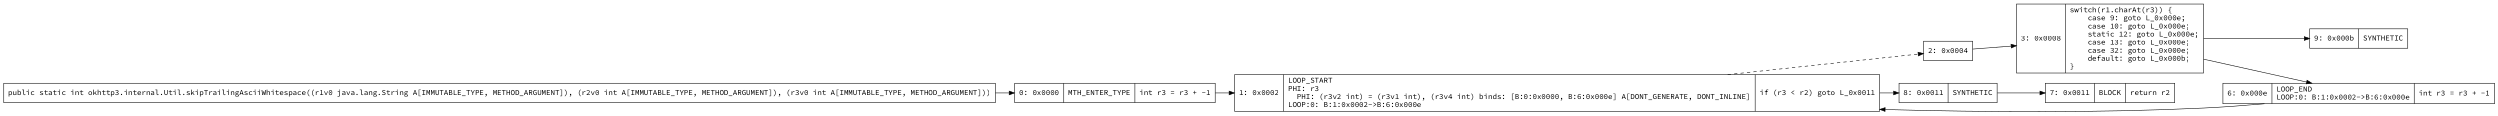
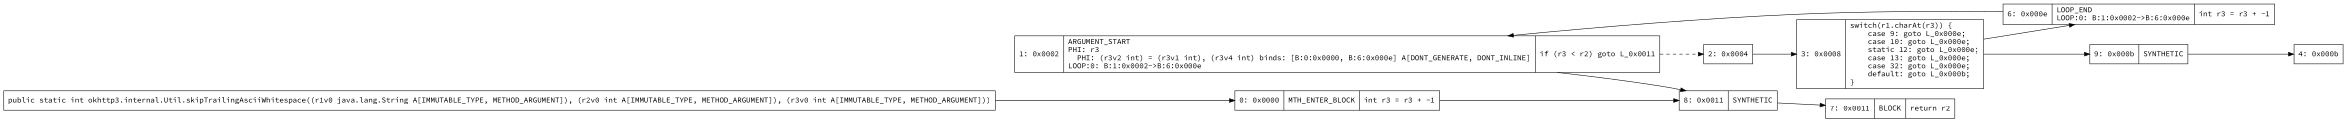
node "4: 0x000b": added
node "1: 0x0002": text "LOOP_START" -> "ARGUMENT_START"
node "0: 0x0000": text "MTH_ENTER_TYPE" -> "MTH_ENTER_BLOCK"
edge "0: 0x0000" -> "1: 0x0002": now "0: 0x0000" -> "8: 0x0011"
